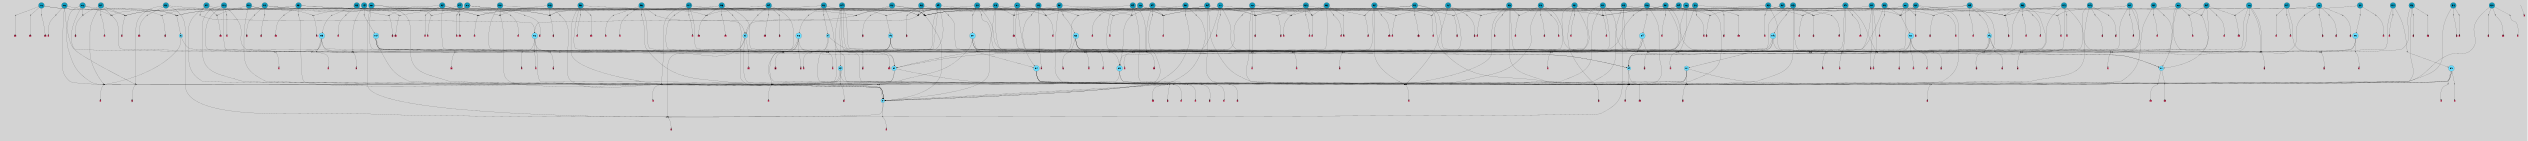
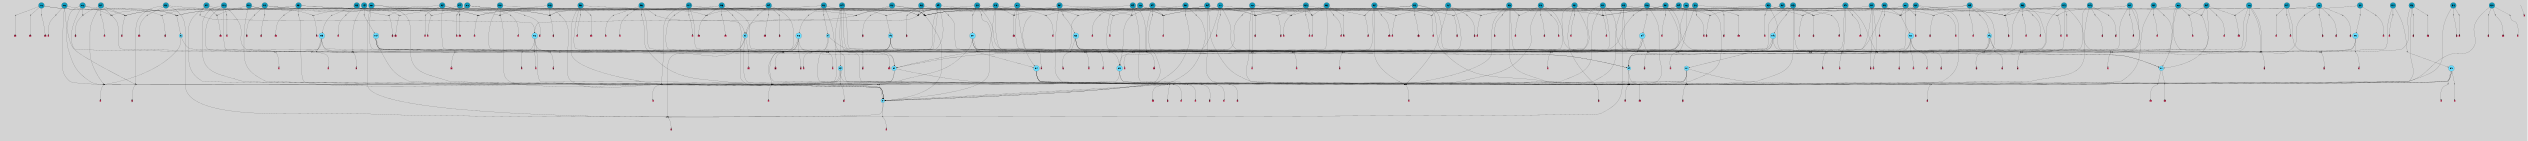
node "T215": removed
